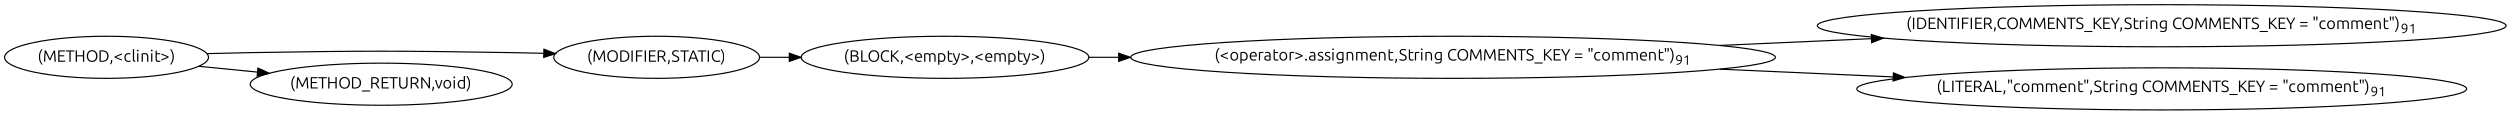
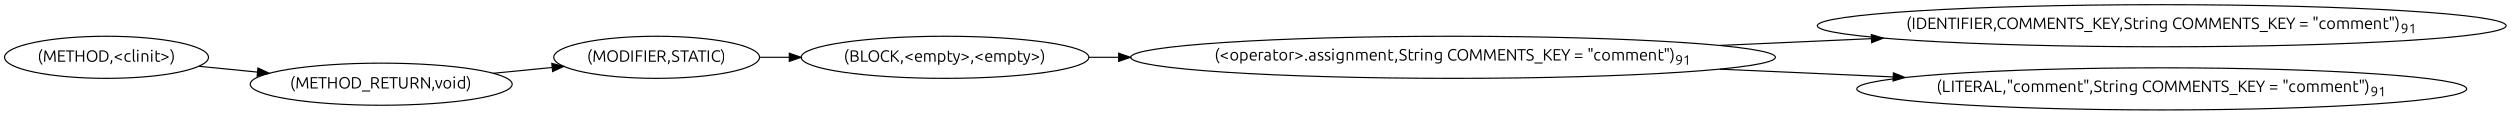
edge "(METHOD,<clinit>)" -> "(MODIFIER,STATIC)": now "(METHOD_RETURN,void)" -> "(MODIFIER,STATIC)"
